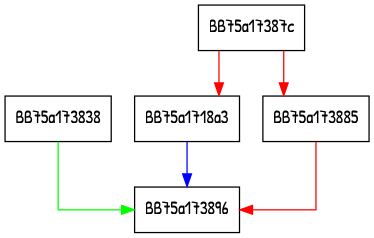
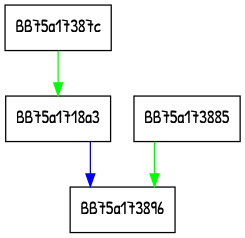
edge "BB75a17387c" -> "BB75a1718a3": color red -> green
edge "BB75a17387c" -> "BB75a173885": removed
node "BB75a173838": removed
edge "BB75a173885" -> "BB75a173896": color red -> green
